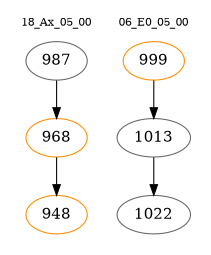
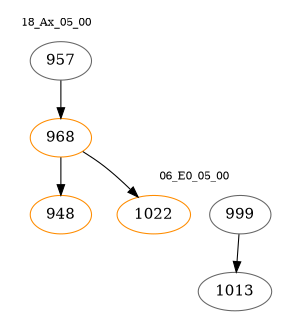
node "987": label "987" -> "957"
node "999": color darkorange -> gray40
edge "1013" -> "1022": now "968" -> "1022"
node "1022": color gray40 -> darkorange
